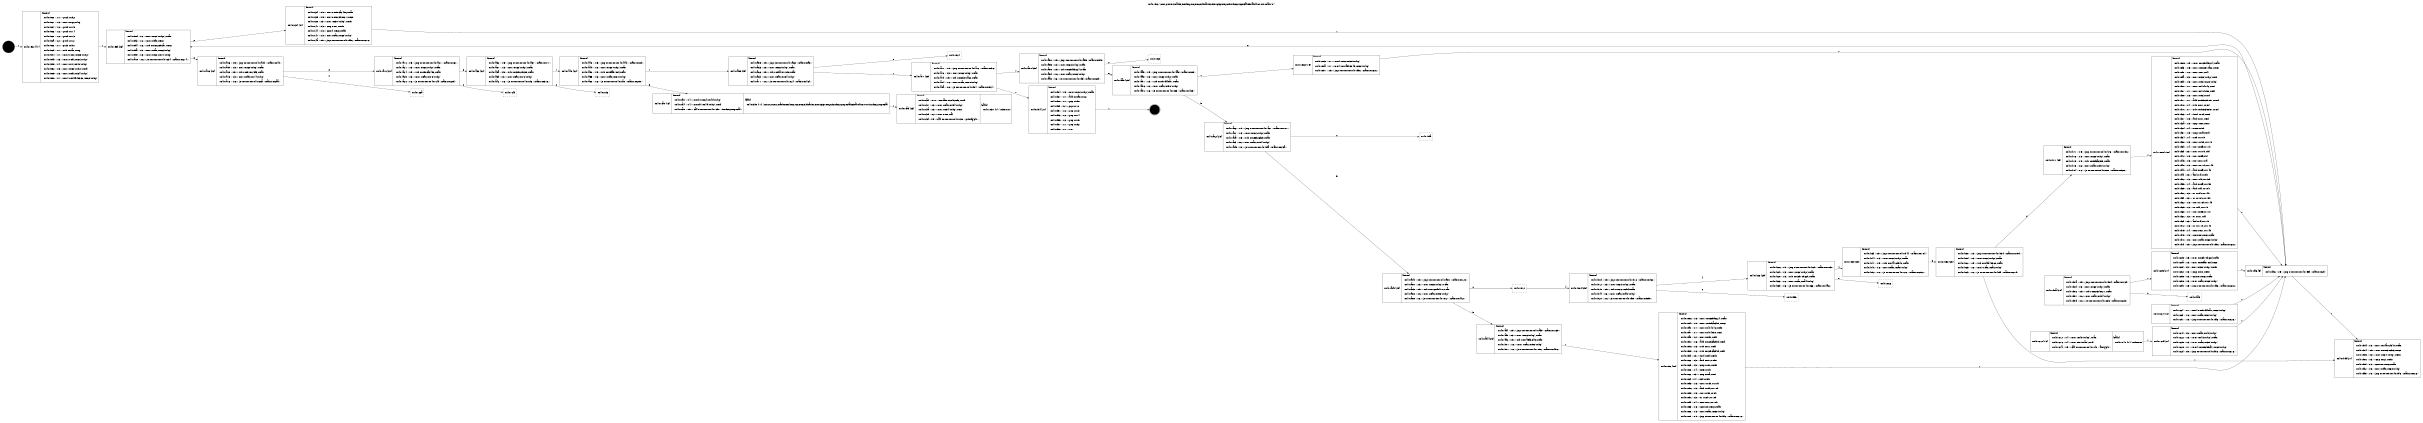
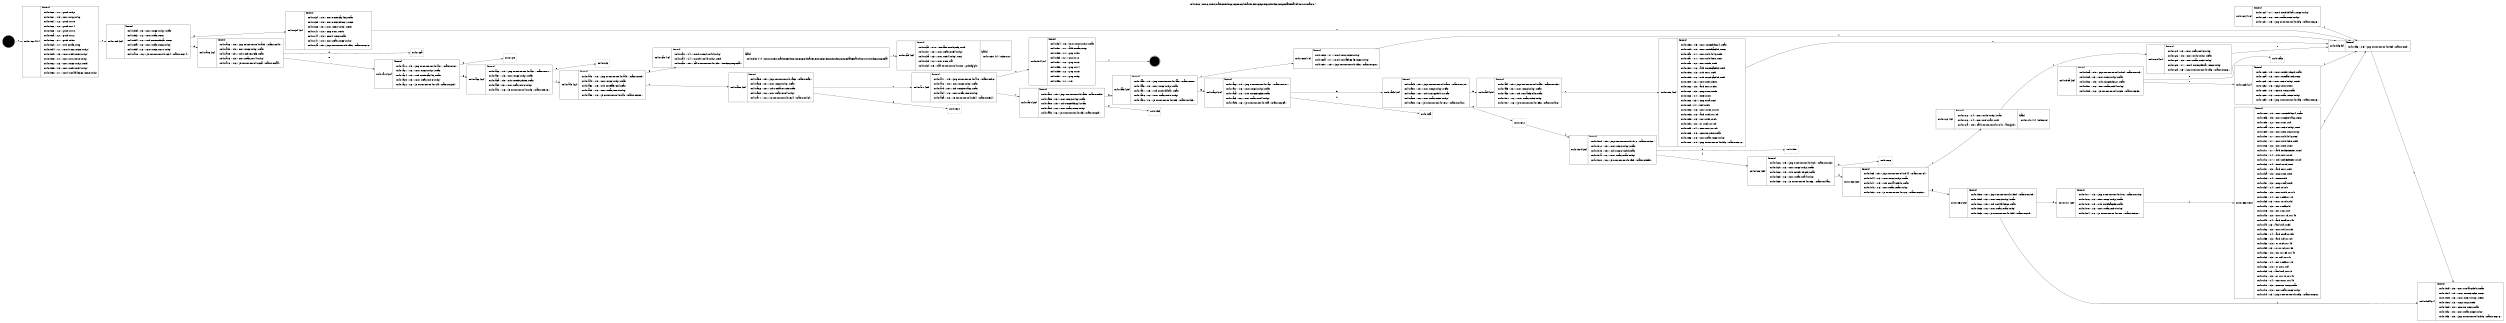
edge "0x401fd6 [5]" -> "0x4019ef [23]": removed, label "8"
edge "0x401b3f [25]" -> "0x401c12 [13]": added, label "1"
